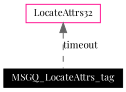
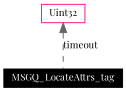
node "LocateAttrs32": label "LocateAttrs32" -> "Uint32"
